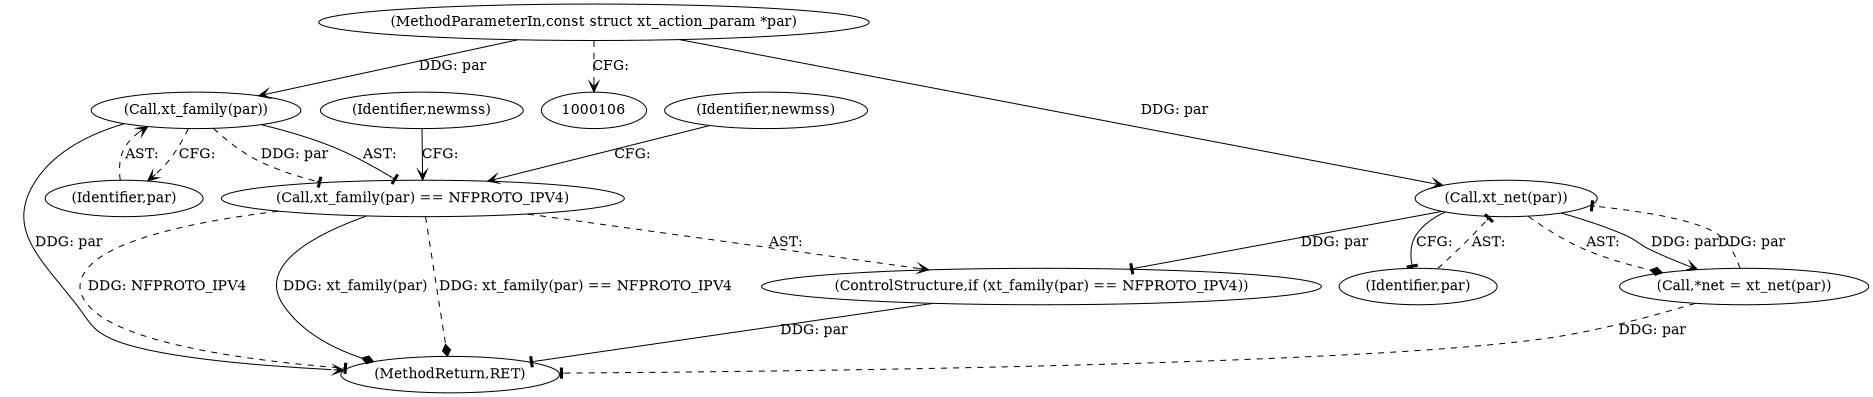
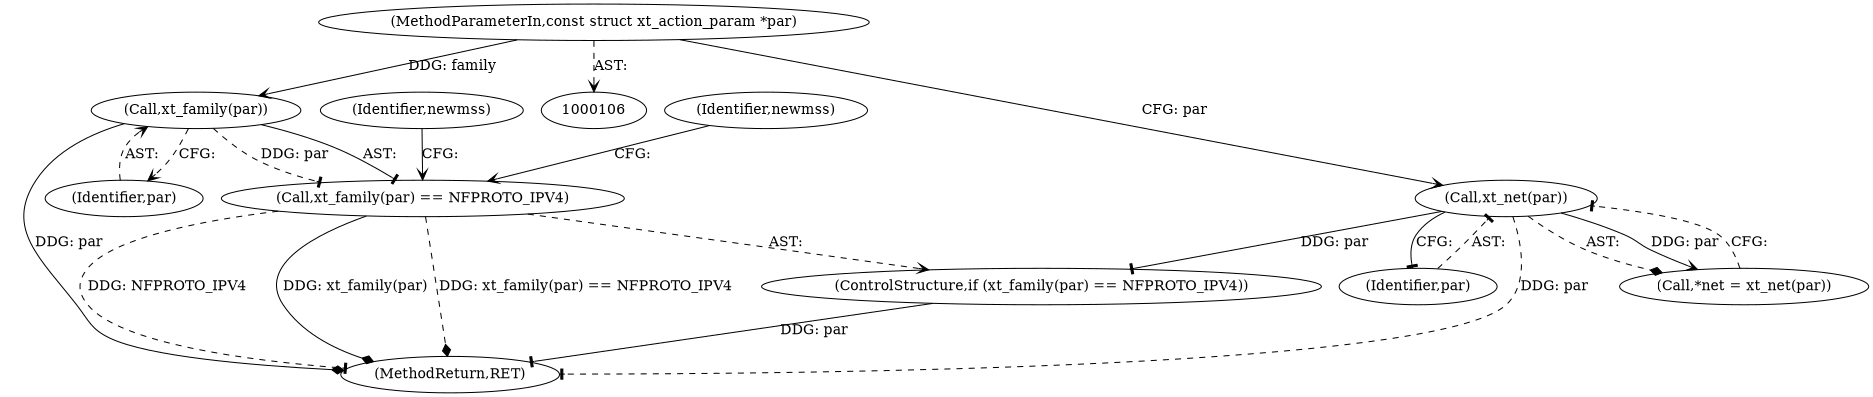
edge "(MethodParameterIn,const struct xt_action_param *par)" -> "(Call,xt_family(par))": label "DDG: par" -> "DDG: family"
edge "(MethodParameterIn,const struct xt_action_param *par)" -> "1000106": label "CFG: " -> "AST: "
edge "(MethodParameterIn,const struct xt_action_param *par)" -> "(Call,xt_net(par))": label "DDG: par" -> "CFG: par"
edge "(Call,*net = xt_net(par))" -> "(Call,xt_net(par))": label "DDG: par" -> "CFG: "
edge "(Call,xt_family(par))" -> "(MethodReturn,RET)": arrowhead vee -> diamond
edge "(Call,*net = xt_net(par))" -> "(MethodReturn,RET)": now "(Call,xt_net(par))" -> "(MethodReturn,RET)"
